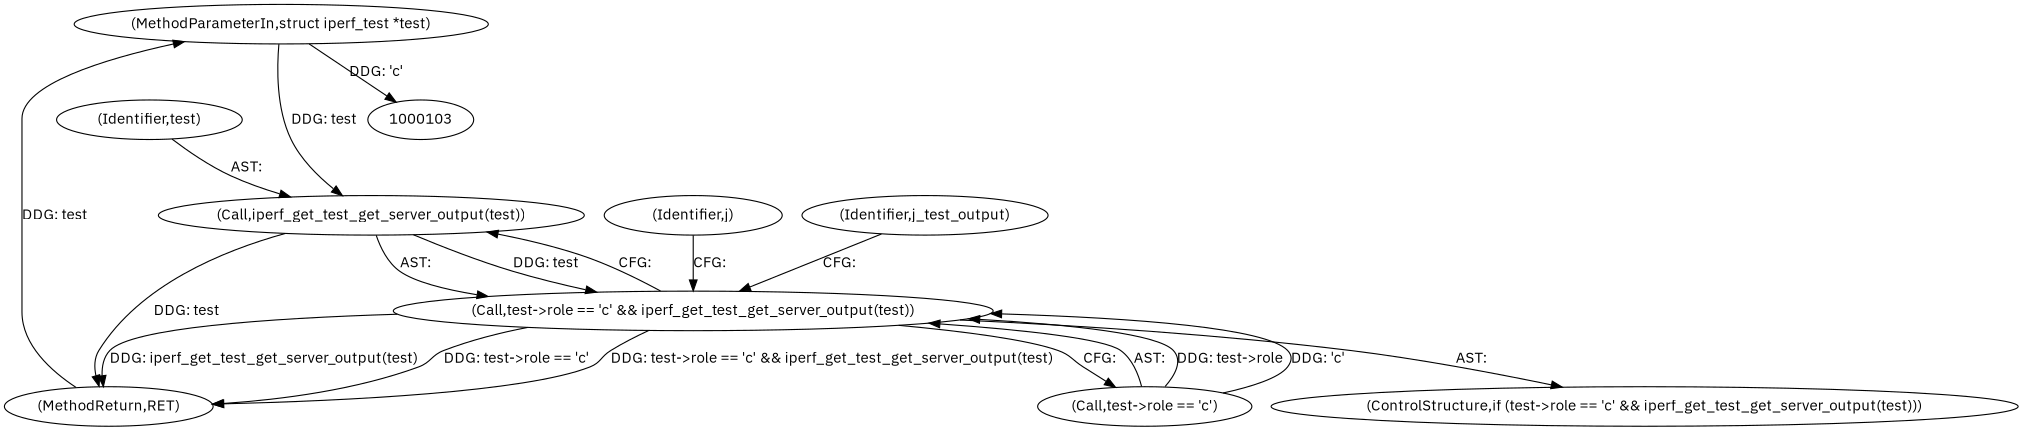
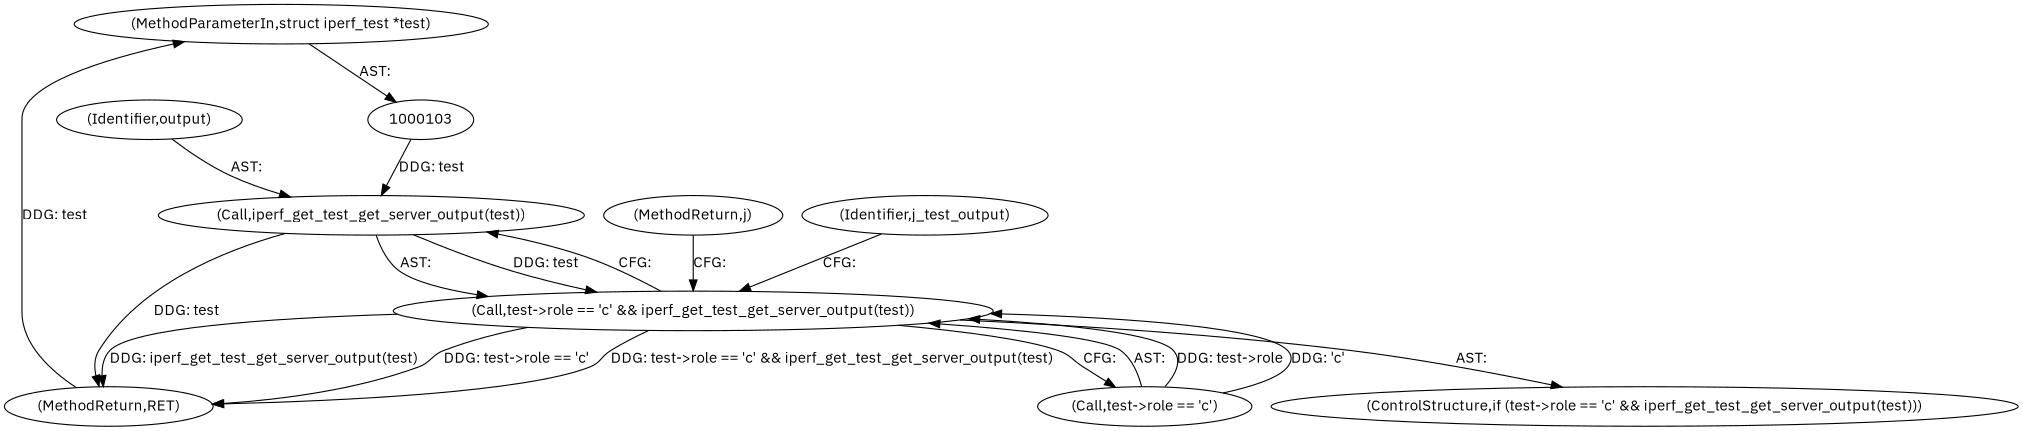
edge "(MethodParameterIn,struct iperf_test *test)" -> "1000103": label "DDG: 'c'" -> "AST: "
node "(Identifier,test)": label "(Identifier,test)" -> "(Identifier,output)"
edge "(MethodParameterIn,struct iperf_test *test)" -> "(Call,iperf_get_test_get_server_output(test))": now "1000103" -> "(Call,iperf_get_test_get_server_output(test))"
node "(Identifier,j)": label "(Identifier,j)" -> "(MethodReturn,j)"
